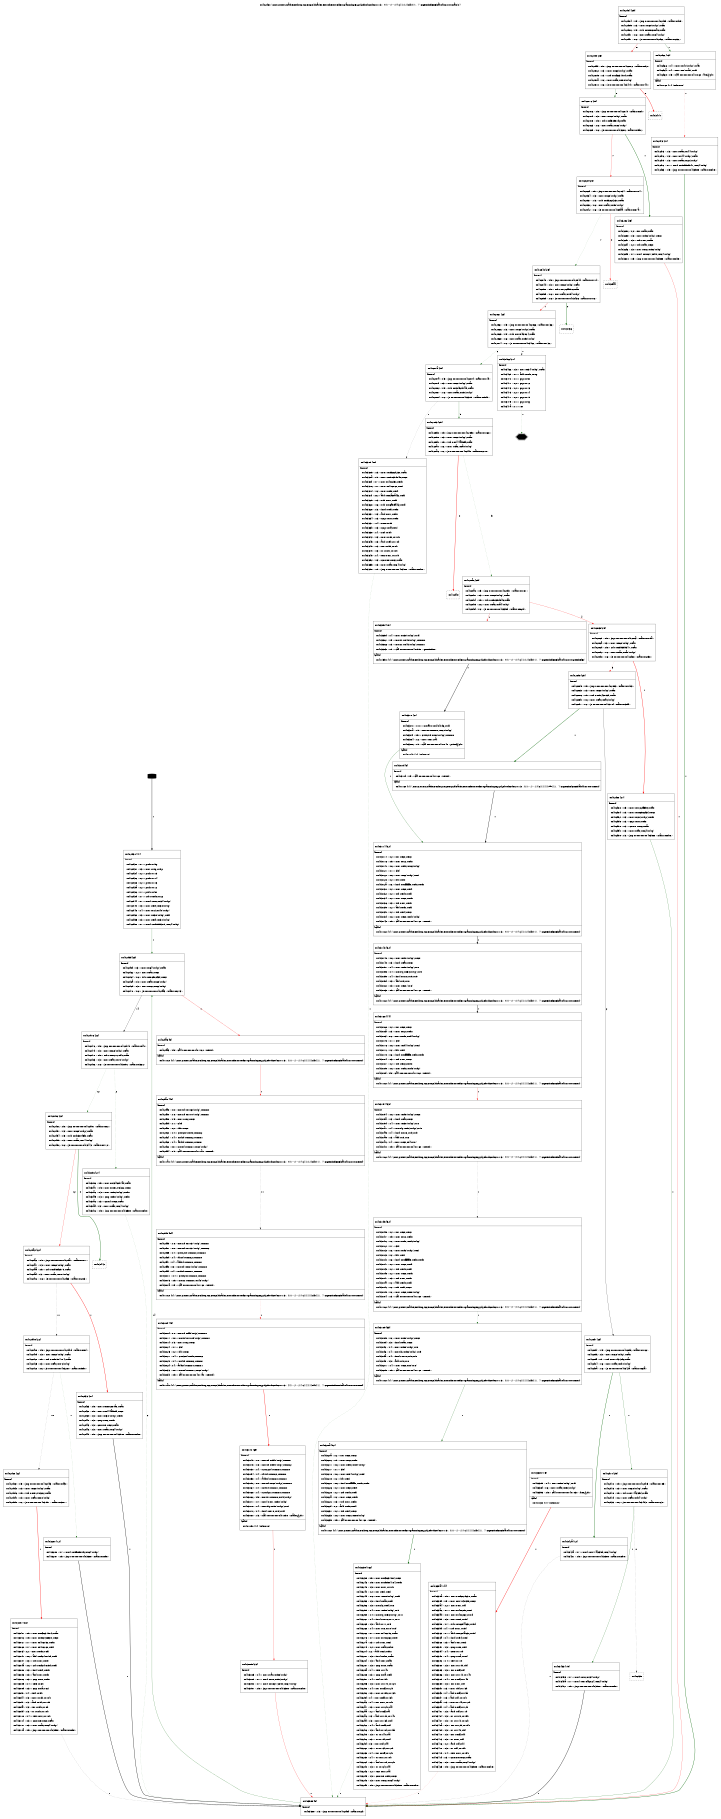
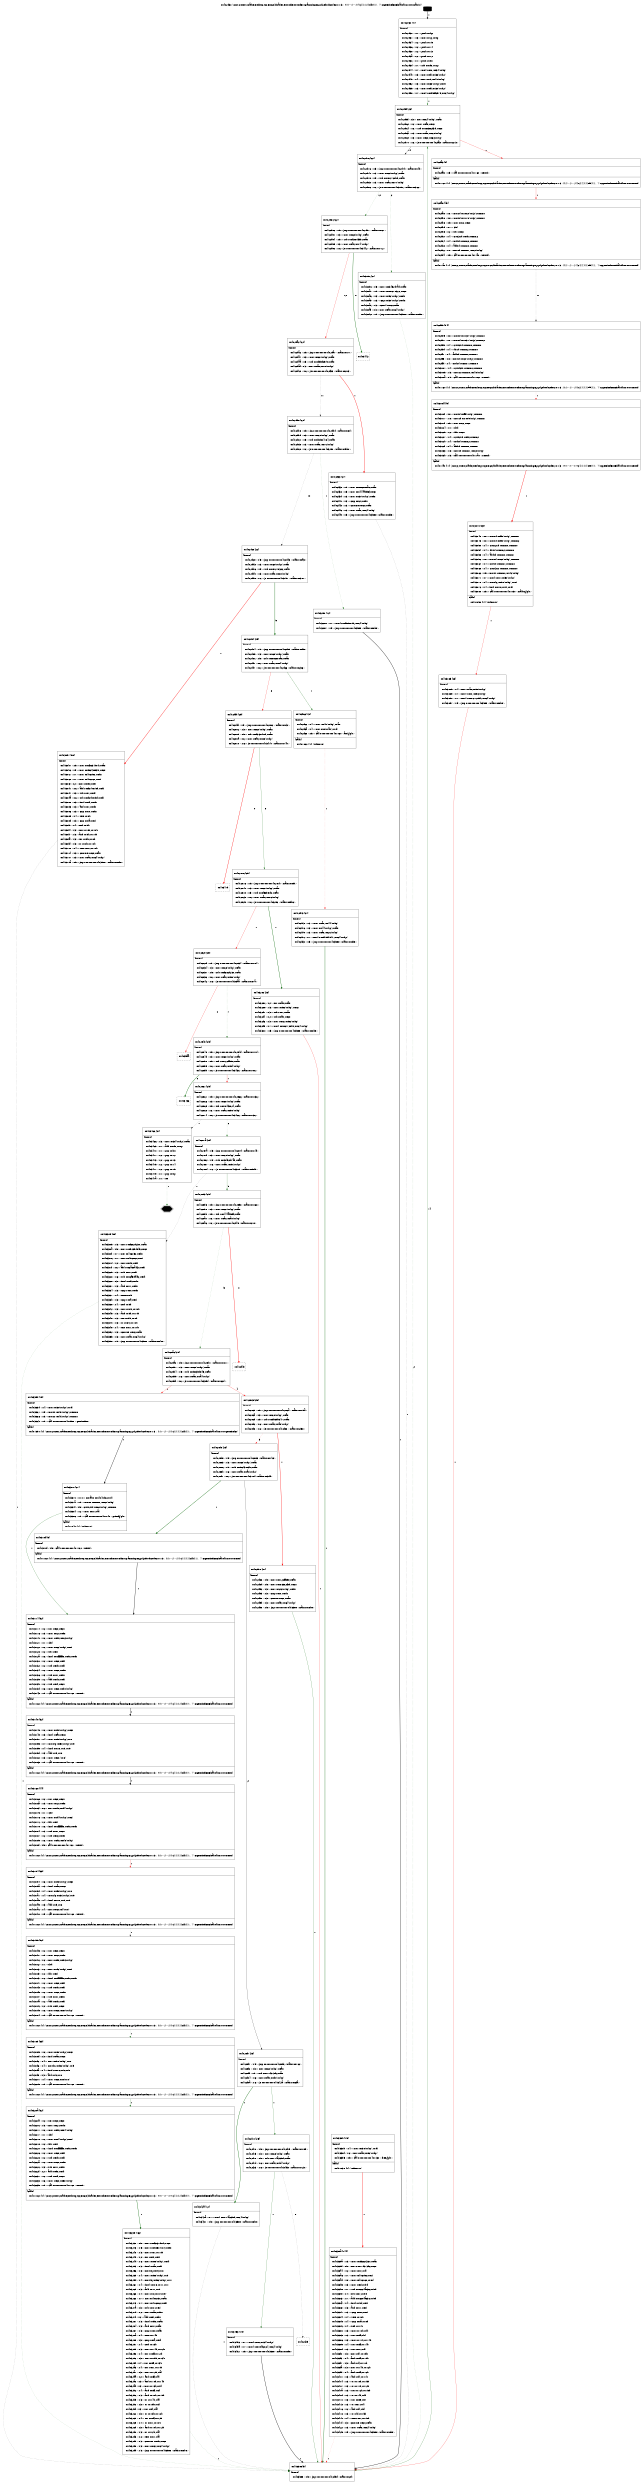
edge "0x402dce [22]" -> "0x402de4 [25]": added, label "9"
edge "0x402f33 [27]" -> "0x4035ee [5]": style bold -> dotted
